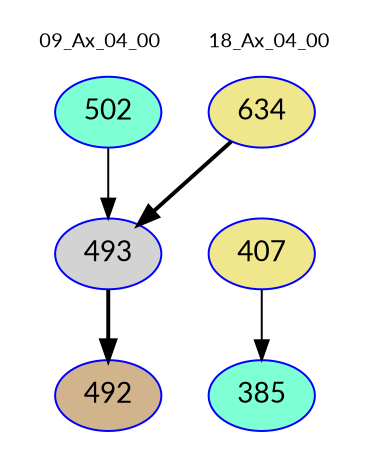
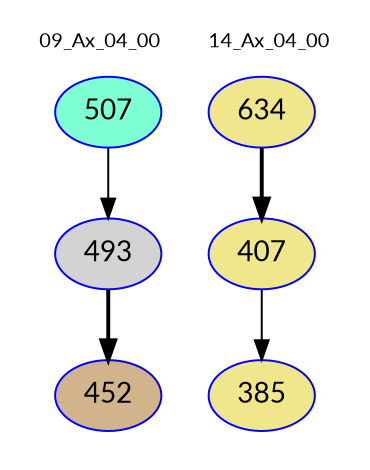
cluster "18_Ax_04_00": label "18_Ax_04_00" -> "14_Ax_04_00"
node "502": label "502" -> "507"
edge "634" -> "493": now "634" -> "407"
node "492": label "492" -> "452"
node "385": fillcolor aquamarine -> khaki
